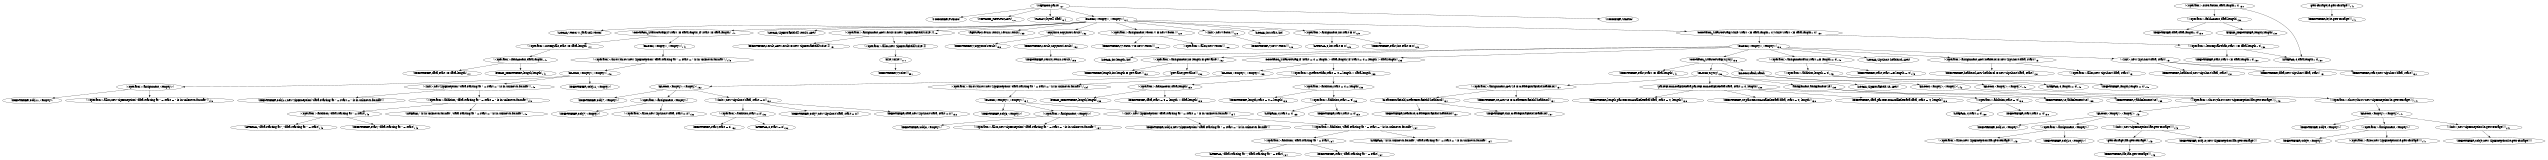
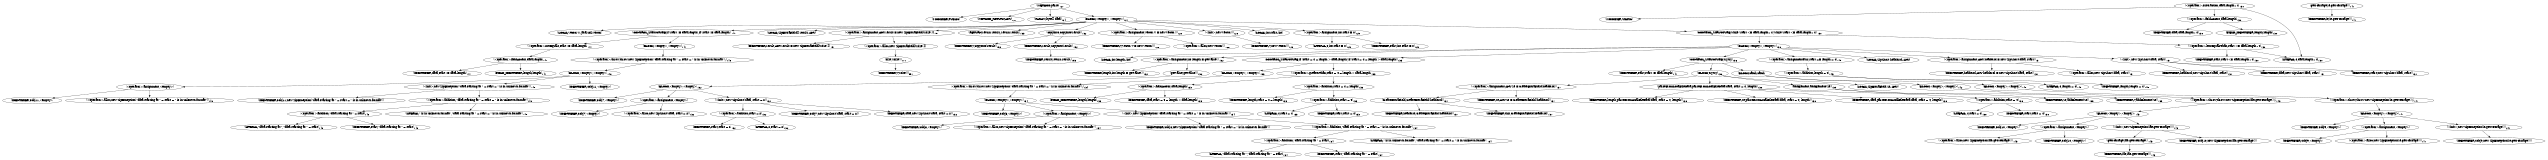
edge "(METHOD,parse)" -> "(MODIFIER,STATIC)": now "(<operator>.subtraction,data.length - 4)" -> "(MODIFIER,STATIC)"
edge "(copyInto,copyInto(result))" -> "(IDENTIFIER,result,copyInto(result))": added
node "(IDENTIFIER,start,start += length + 4)": removed
